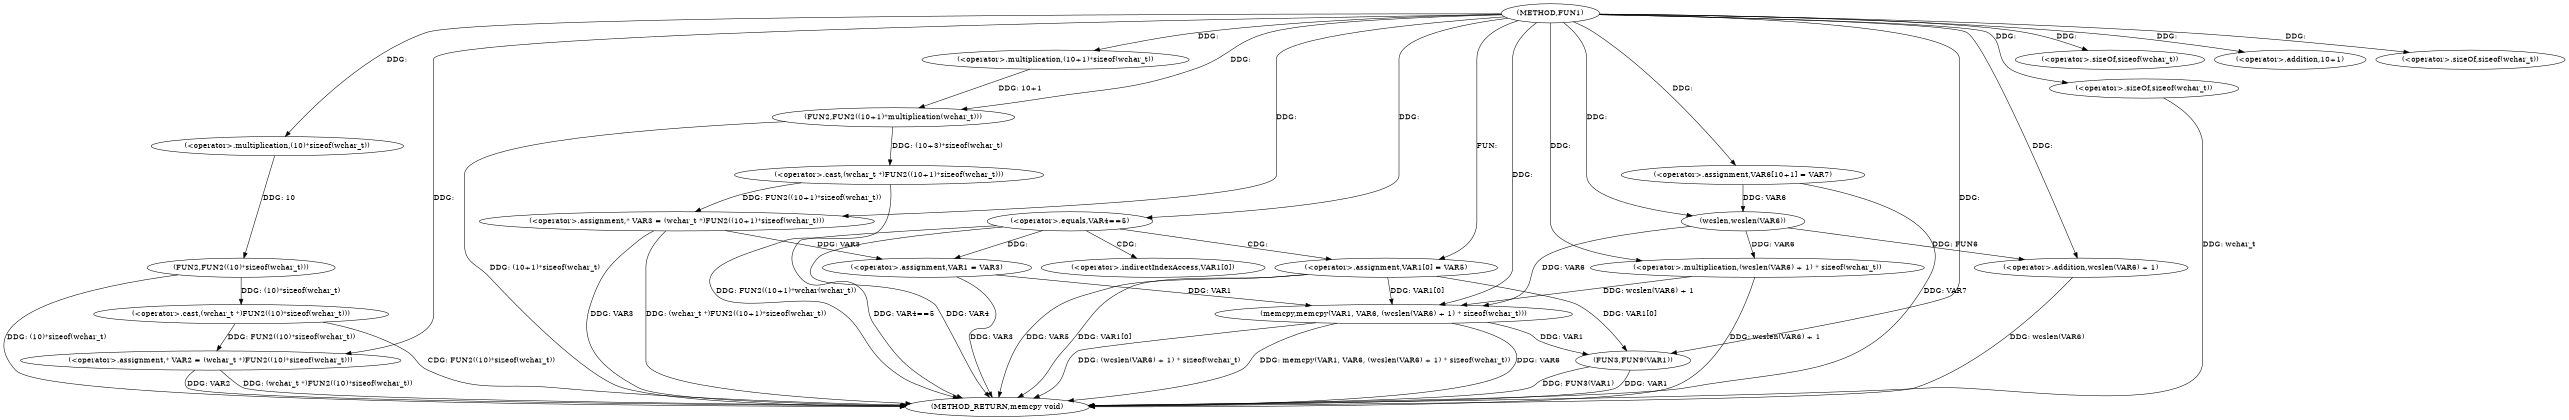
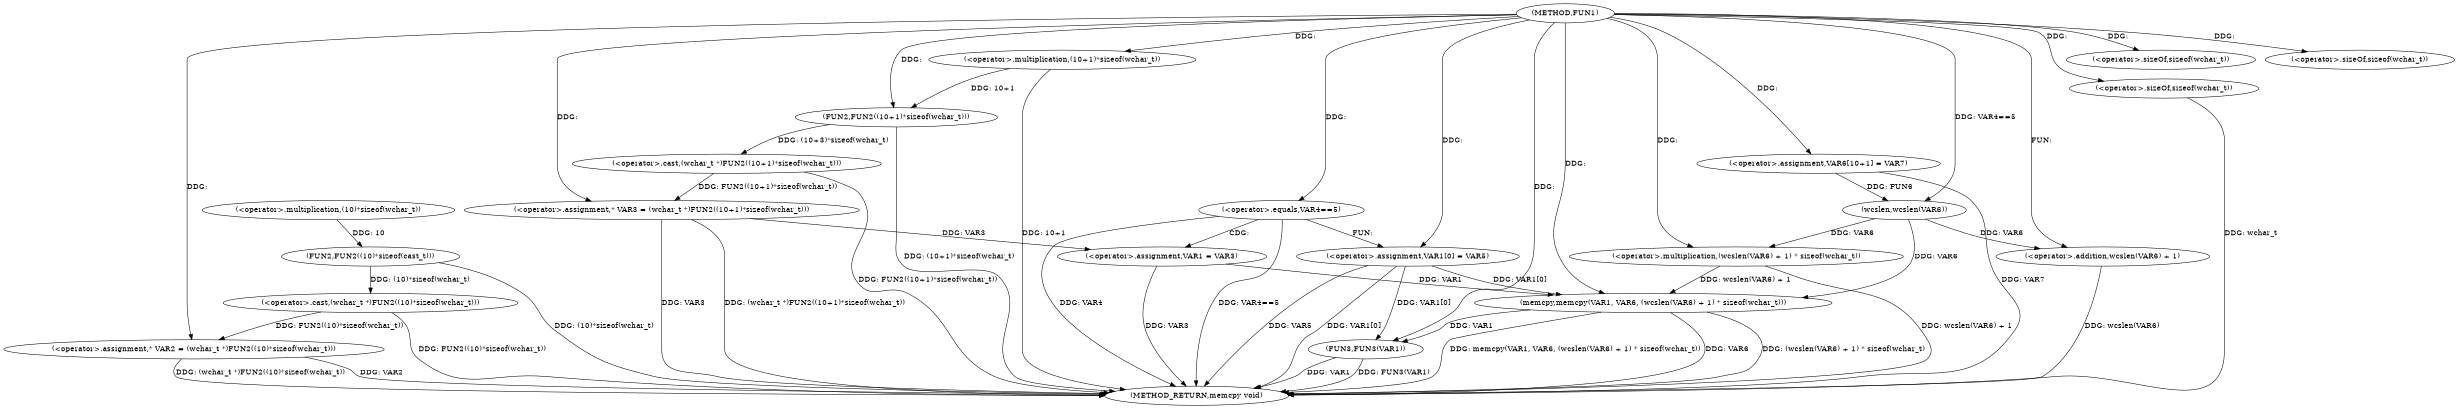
edge "(METHOD,FUN1)" -> "(<operator>.multiplication,(10)*sizeof(wchar_t))": removed, label "DDG:"
node "(<operator>.addition,10+1)": removed
node "(FUN2,FUN2((10+1)*multiplication(wchar_t)))": label "(FUN2,FUN2((10+1)*multiplication(wchar_t)))" -> "(FUN2,FUN2((10+1)*sizeof(wchar_t)))"
edge "(METHOD,FUN1)" -> "(wcslen,wcslen(VAR6))": label "DDG: " -> "DDG: VAR4==5"
edge "(METHOD,FUN1)" -> "(<operator>.assignment,VAR1[0] = VAR5)": label "FUN: " -> "DDG: "
edge "(METHOD,FUN1)" -> "(<operator>.addition,wcslen(VAR6) + 1)": label "DDG: " -> "FUN: "
edge "(<operator>.assignment,VAR6[10+1] = VAR7)" -> "(wcslen,wcslen(VAR6))": label "DDG: VAR6" -> "DDG: FUN6"
edge "(<operator>.equals,VAR4==5)" -> "(<operator>.assignment,VAR1 = VAR3)": label "DDG: " -> "CDG: "
edge "(<operator>.equals,VAR4==5)" -> "(<operator>.assignment,VAR1[0] = VAR5)": label "CDG: " -> "FUN: "
edge "(wcslen,wcslen(VAR6))" -> "(<operator>.addition,wcslen(VAR6) + 1)": label "DDG: FUN6" -> "DDG: VAR6"
edge "(<operator>.multiplication,(10+1)*sizeof(wchar_t))" -> "(METHOD_RETURN,memcpy void)": added, label "DDG: 10+1"
node "(FUN2,FUN2((10)*sizeof(wchar_t)))": label "(FUN2,FUN2((10)*sizeof(wchar_t)))" -> "(FUN2,FUN2((10)*sizeof(cast_t)))"
node "(<operator>.indirectIndexAccess,VAR1[0])": removed
edge "(<operator>.cast,(wchar_t *)FUN2((10+1)*sizeof(wchar_t)))" -> "(METHOD_RETURN,memcpy void)": label "DDG: FUN2((10+1)*wchar(wchar_t))" -> "DDG: FUN2((10+1)*sizeof(wchar_t))"
edge "(<operator>.cast,(wchar_t *)FUN2((10)*sizeof(wchar_t)))" -> "(METHOD_RETURN,memcpy void)": label "CDG: FUN2((10)*sizeof(wchar_t))" -> "DDG: FUN2((10)*sizeof(wchar_t))"
node "(FUN3,FUN9(VAR1))": label "(FUN3,FUN9(VAR1))" -> "(FUN3,FUN3(VAR1))"
